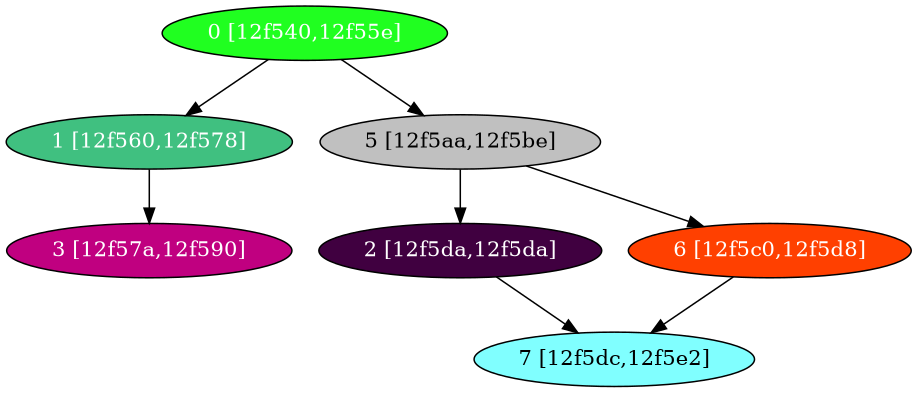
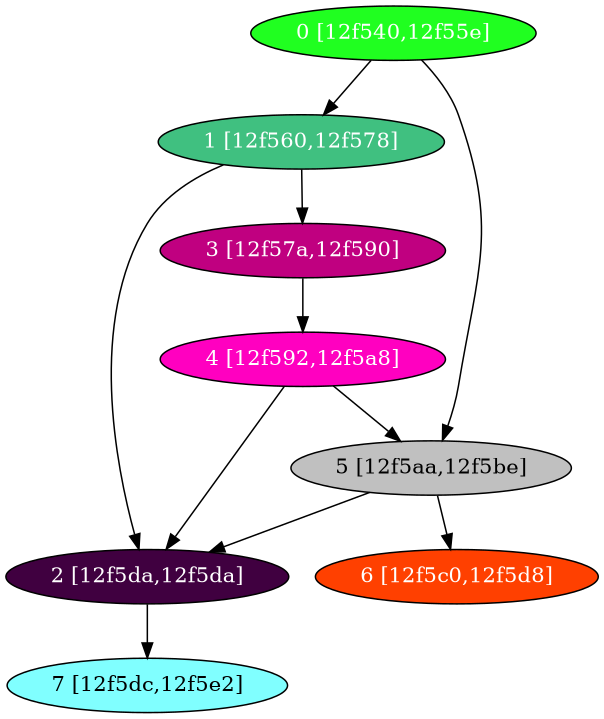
edge "6 [12f5c0,12f5d8]" -> "7 [12f5dc,12f5e2]": removed
edge "1 [12f560,12f578]" -> "2 [12f5da,12f5da]": added
node "4 [12f592,12f5a8]": added
